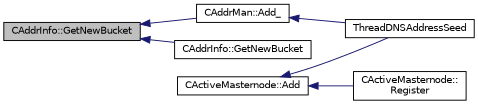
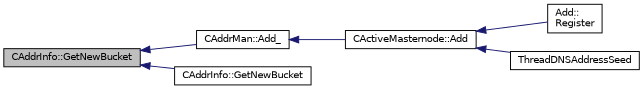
edge "ThreadDNSAddressSeed" -> "CAddrMan::Add_": now "CActiveMasternode::Add" -> "CAddrMan::Add_"
node "CActiveMasternode:: Register": label "CActiveMasternode:: Register" -> "Add:: Register"
